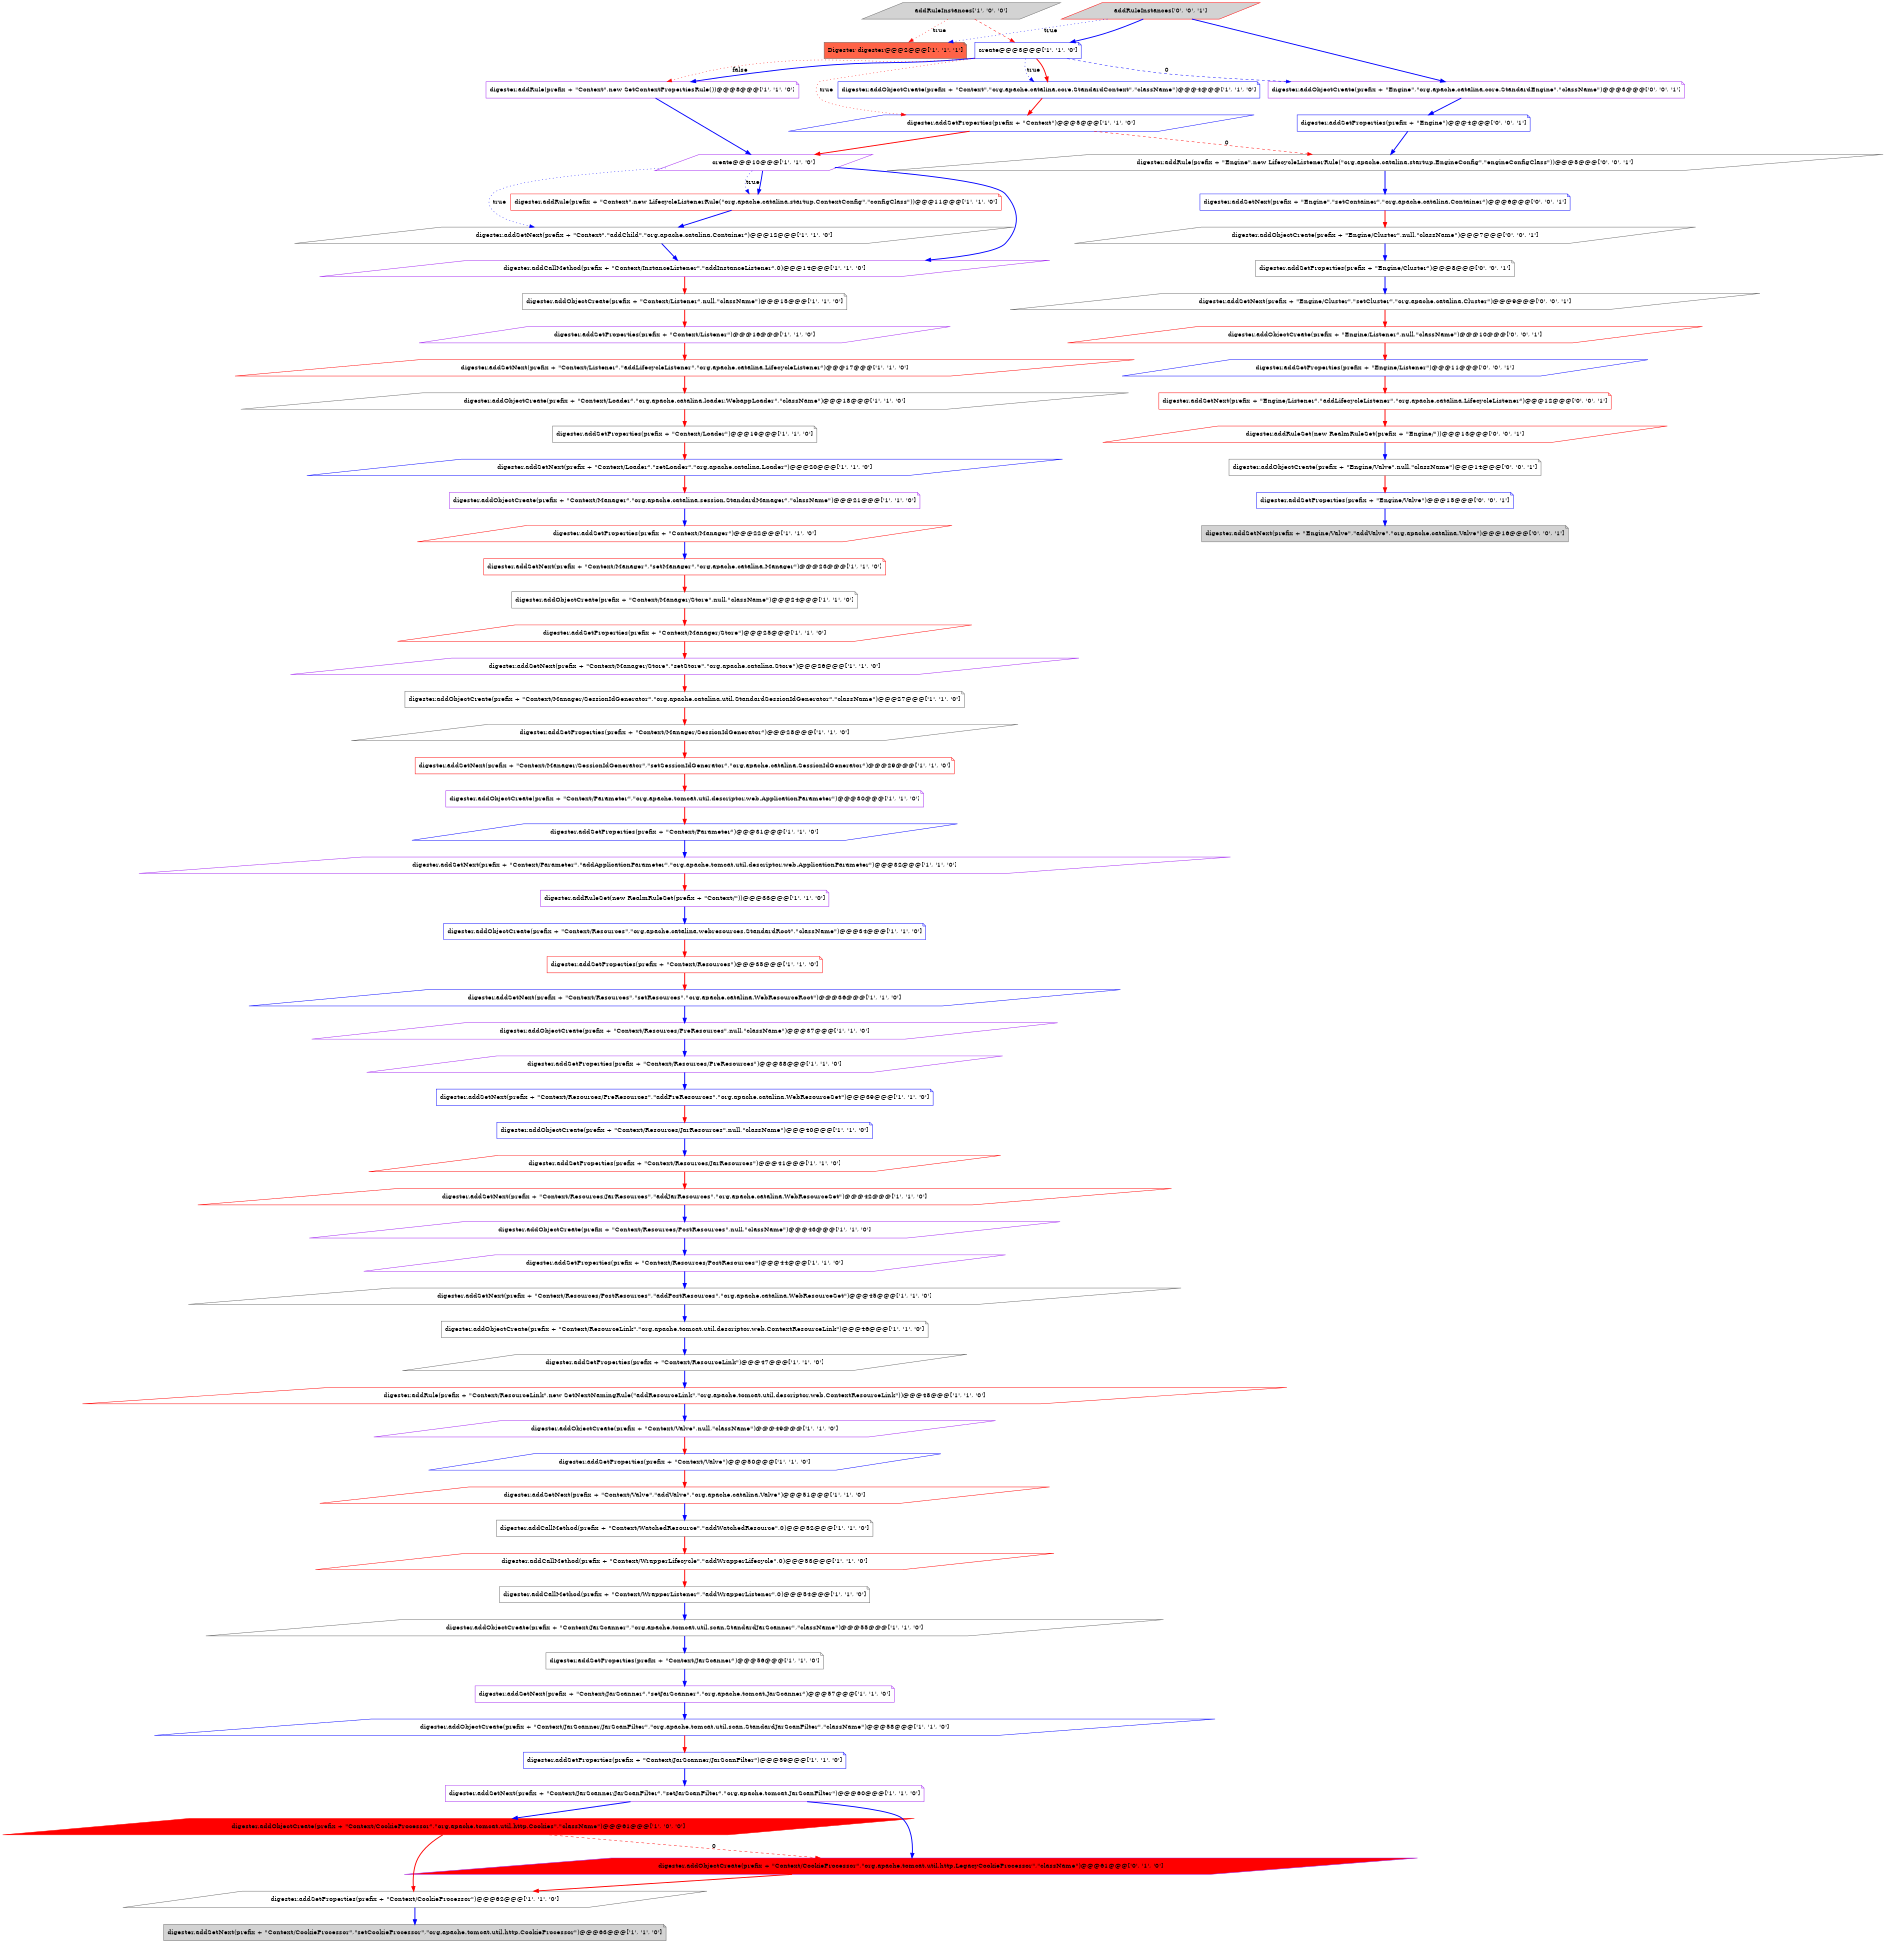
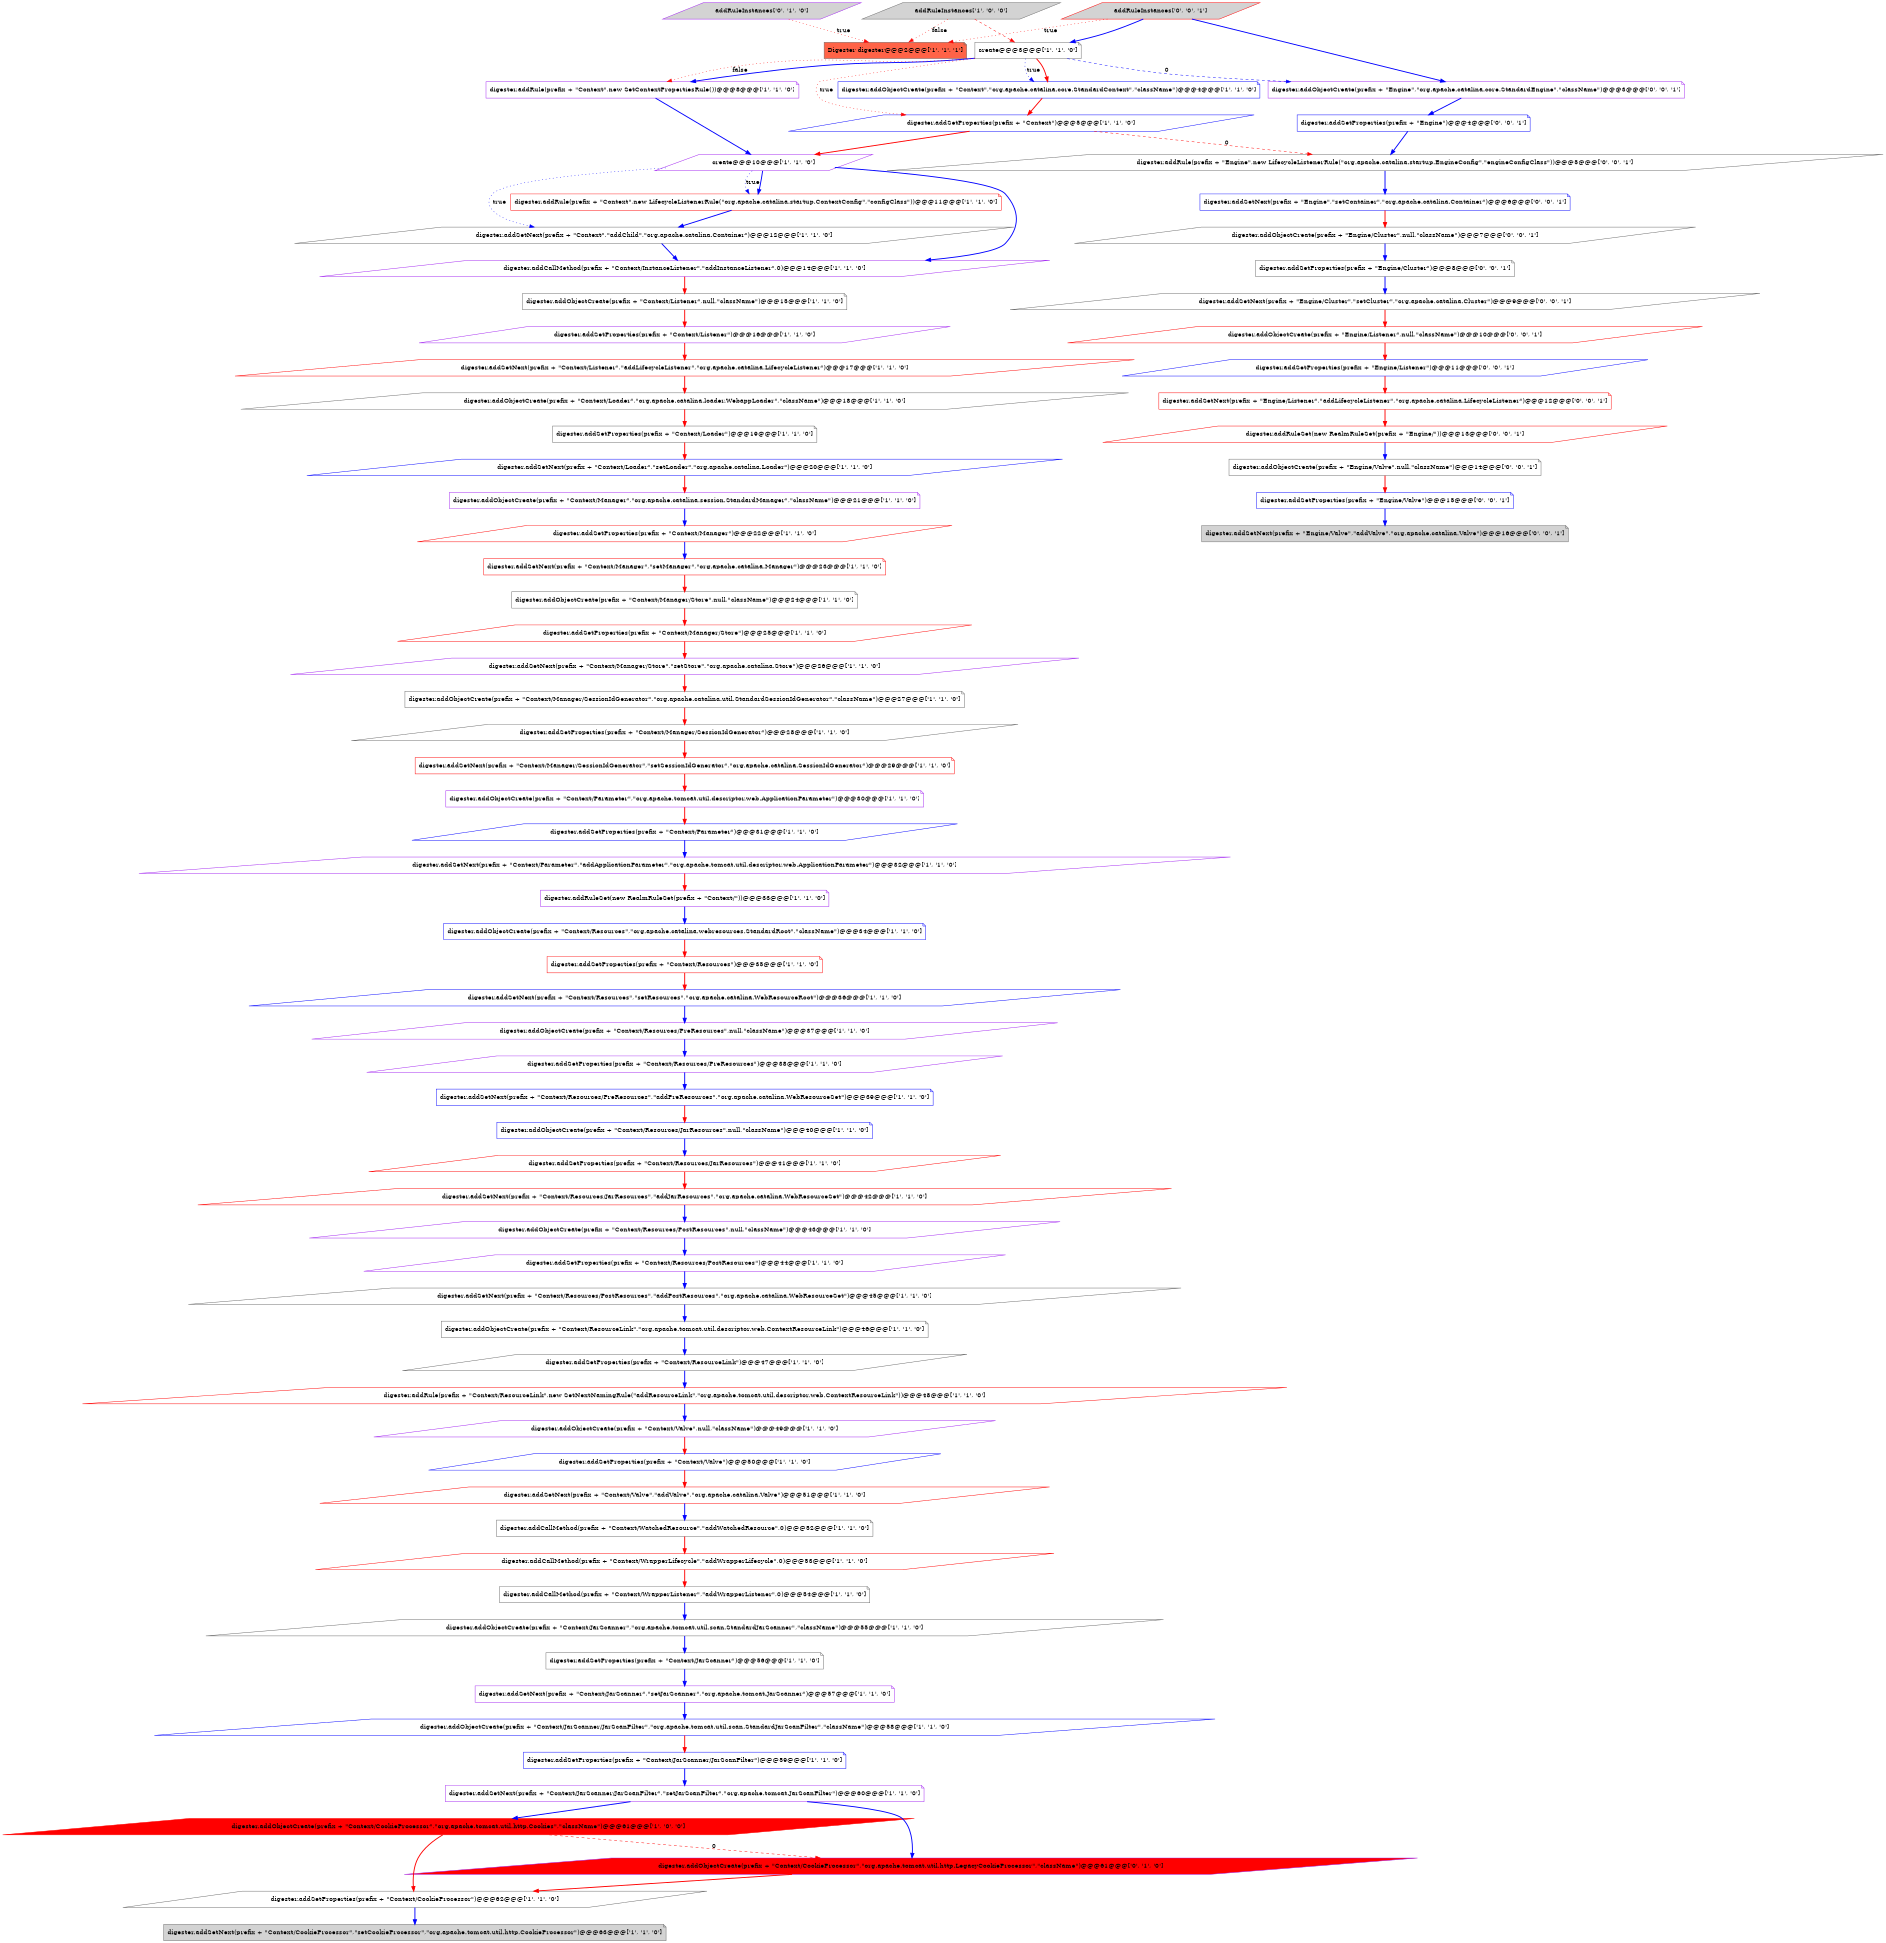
node "addRuleInstances['0', '1', '0']": added
edge "addRuleInstances['0', '0', '1']" -> "Digester digester@@@2@@@['1', '1', '1']": color blue -> red
edge "addRuleInstances['1', '0', '0']" -> "Digester digester@@@2@@@['1', '1', '1']": label "true" -> "false"
node "create@@@3@@@['1', '1', '0']": color blue -> gray40
